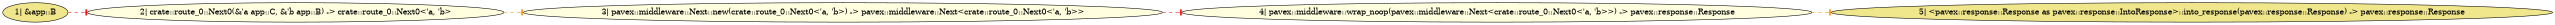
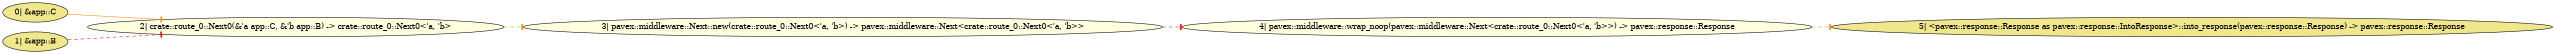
node "0| &app::C": added
